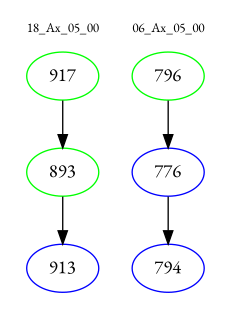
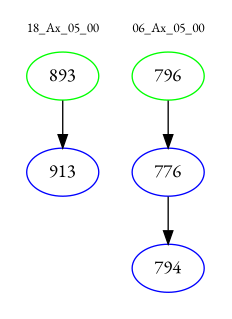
node "917": removed
